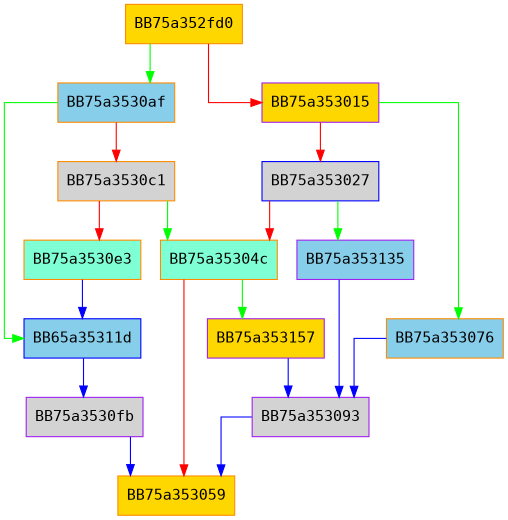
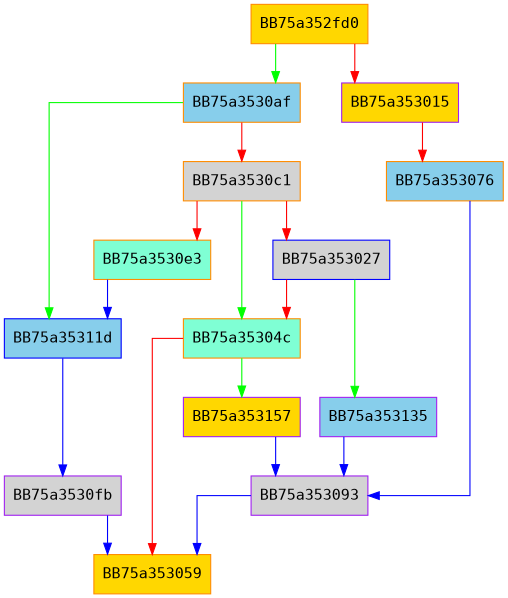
edge "BB75a353015" -> "BB75a353027": now "BB75a3530c1" -> "BB75a353027"
edge "BB75a353015" -> "BB75a353076": color green -> red
node "BB65a35311d": label "BB65a35311d" -> "BB75a35311d"
